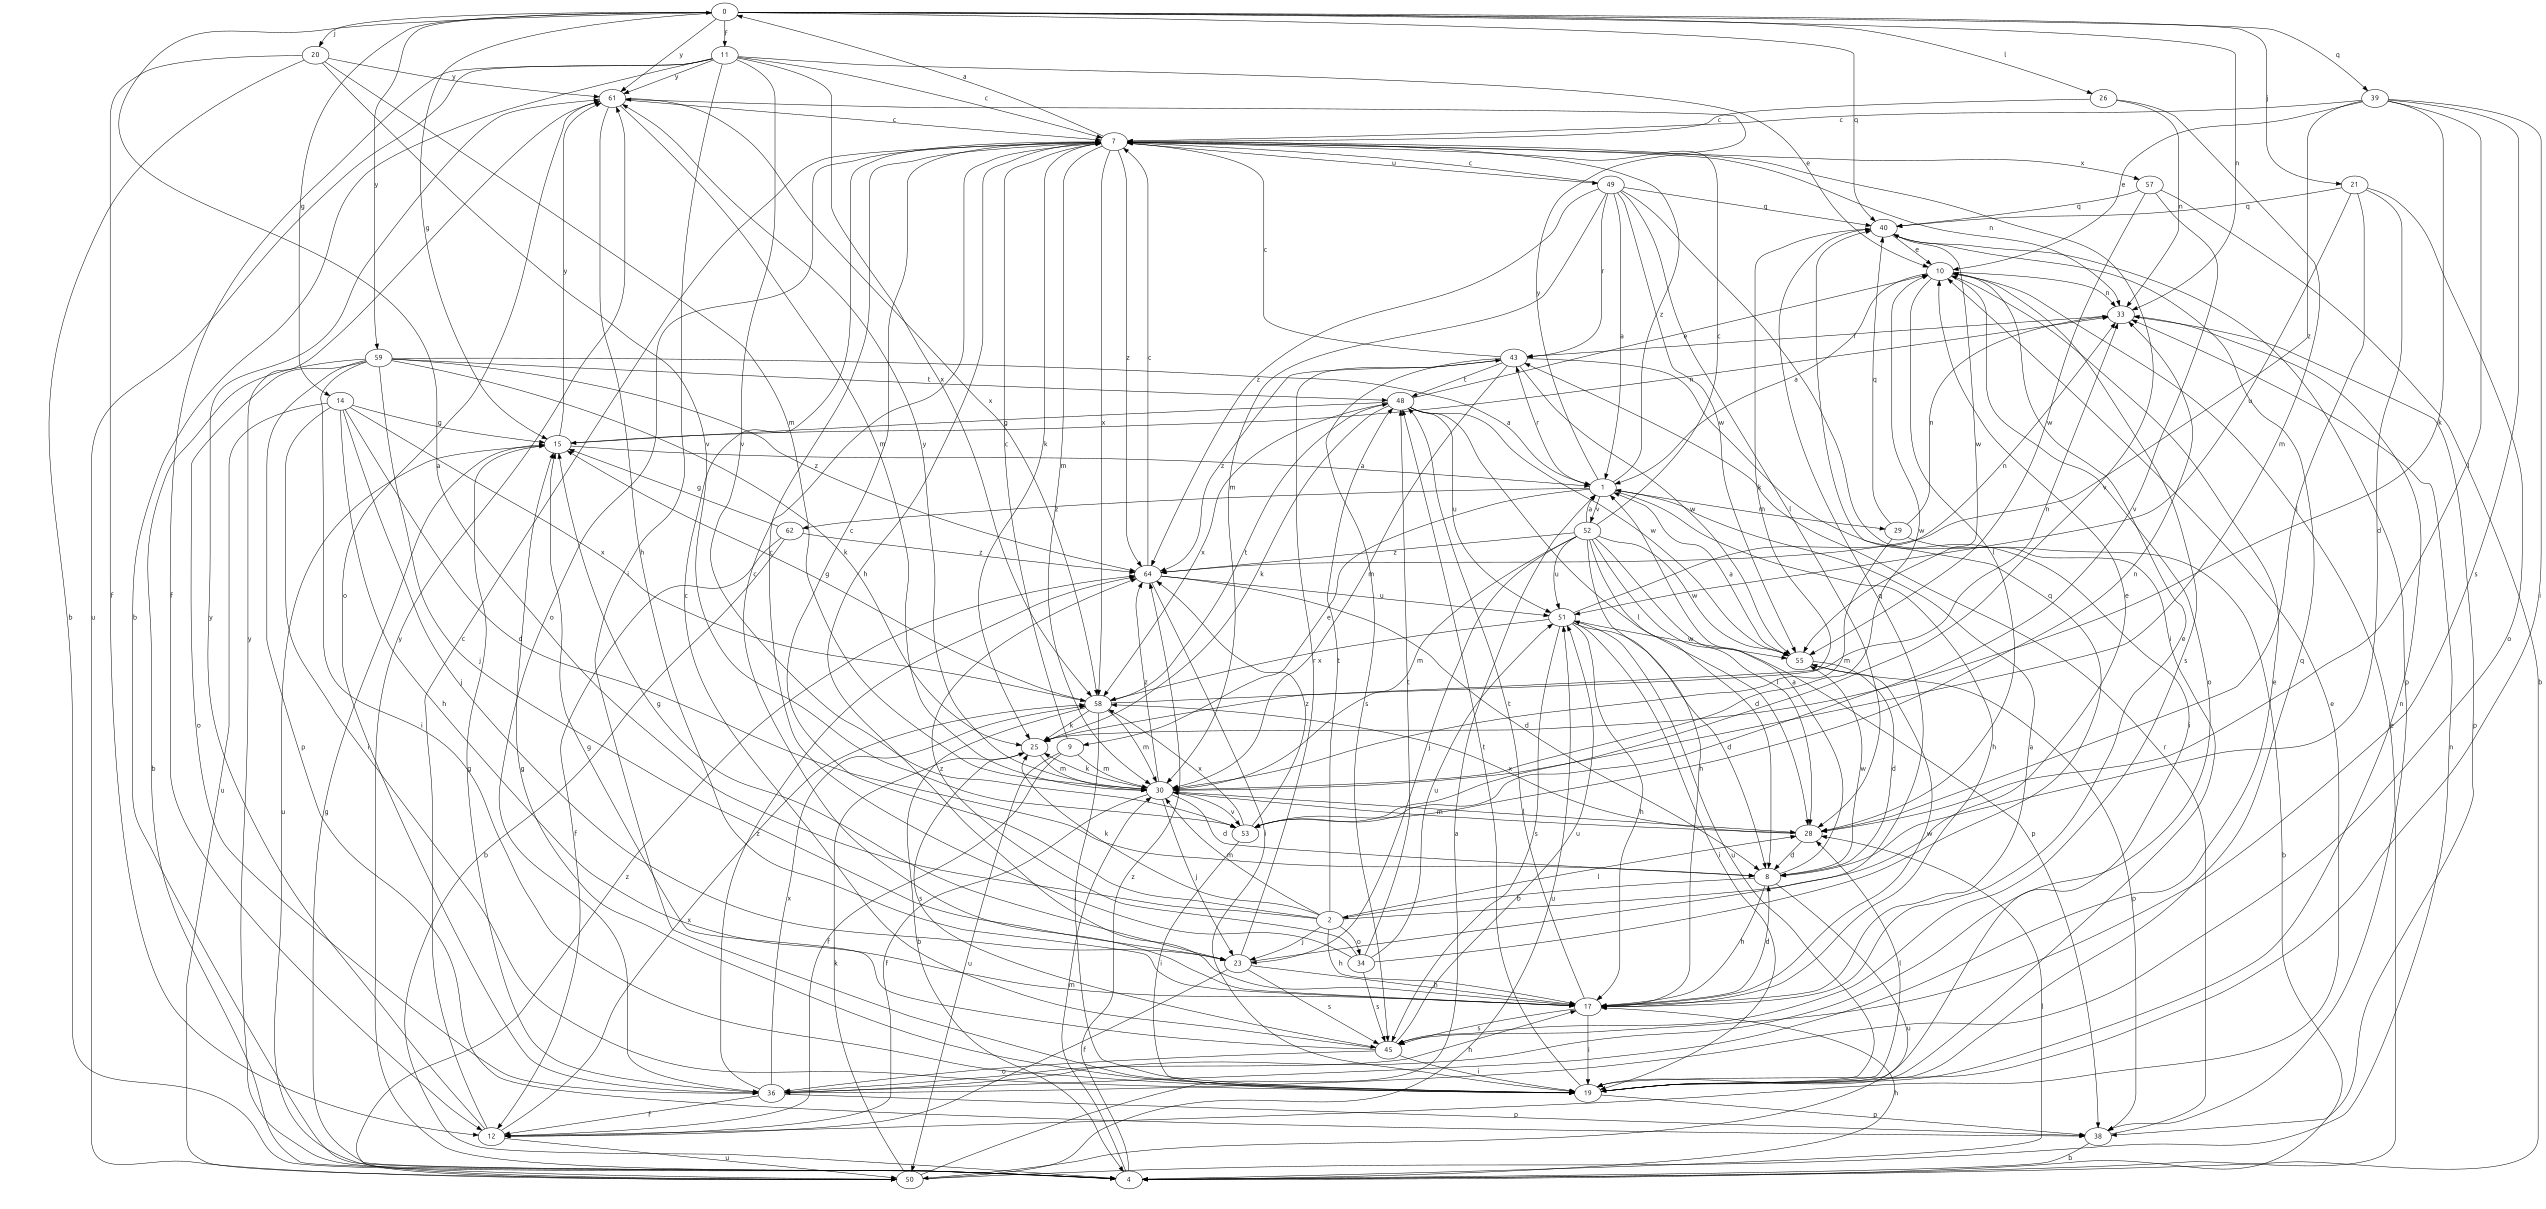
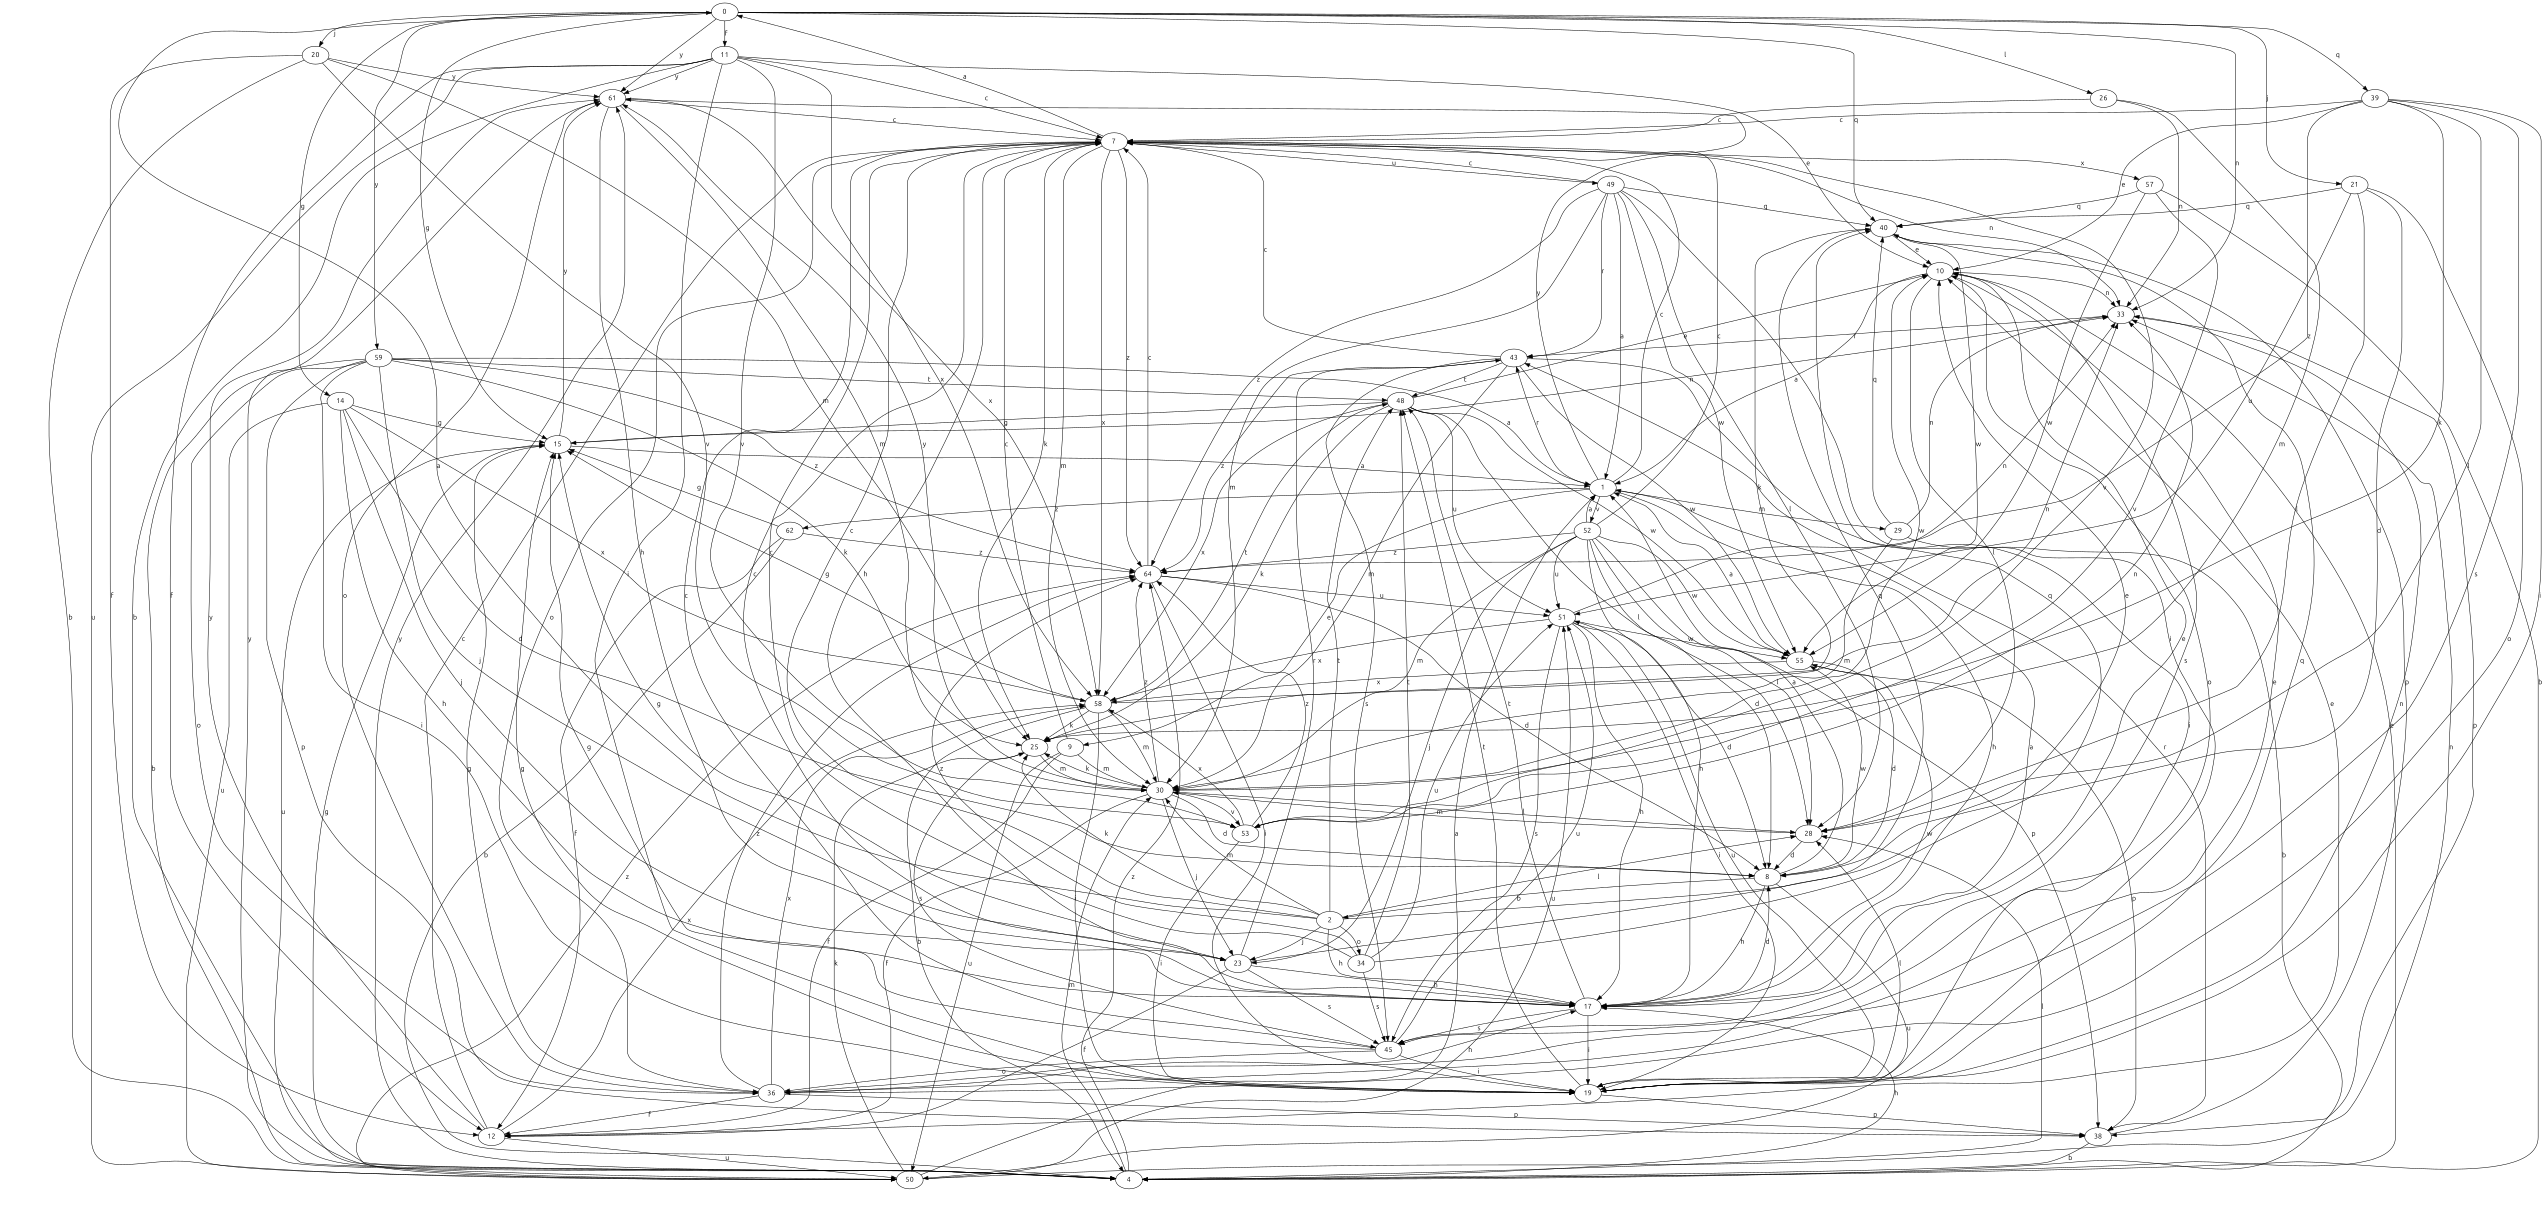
edge "1" -> "7": label "z" -> "c"
edge "20" -> "30": now "20" -> "25"
edge "28" -> "58": now "55" -> "58"
edge "14" -> "19": removed, label "i"
